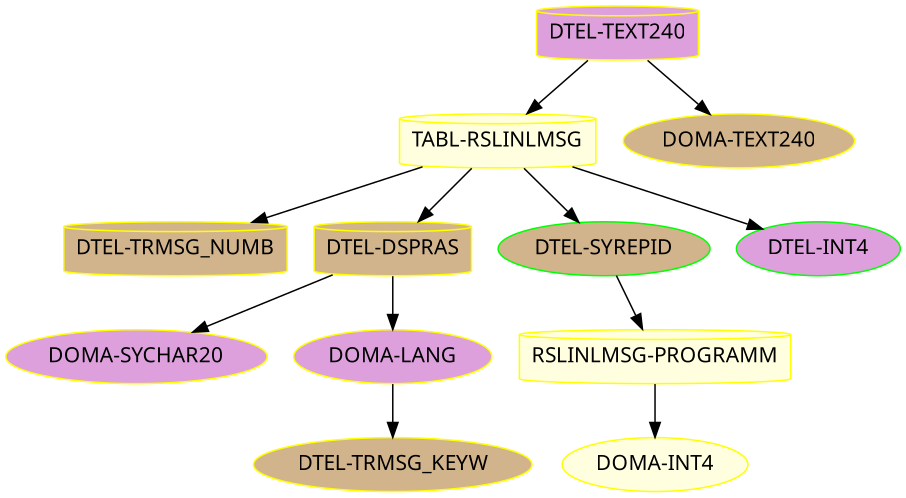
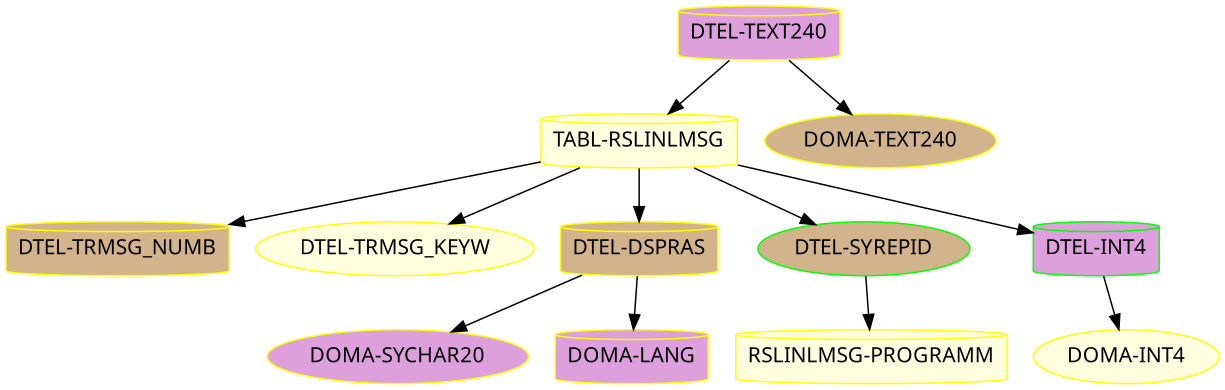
node "DTEL-INT4": shape ellipse -> cylinder
node "DOMA-LANG": shape ellipse -> cylinder
edge "DOMA-LANG" -> "DTEL-TRMSG_KEYW": now "TABL-RSLINLMSG" -> "DTEL-TRMSG_KEYW"
edge "RSLINLMSG-PROGRAMM" -> "DOMA-INT4": now "DTEL-INT4" -> "DOMA-INT4"
node "DTEL-TRMSG_KEYW": fillcolor tan -> lightyellow
